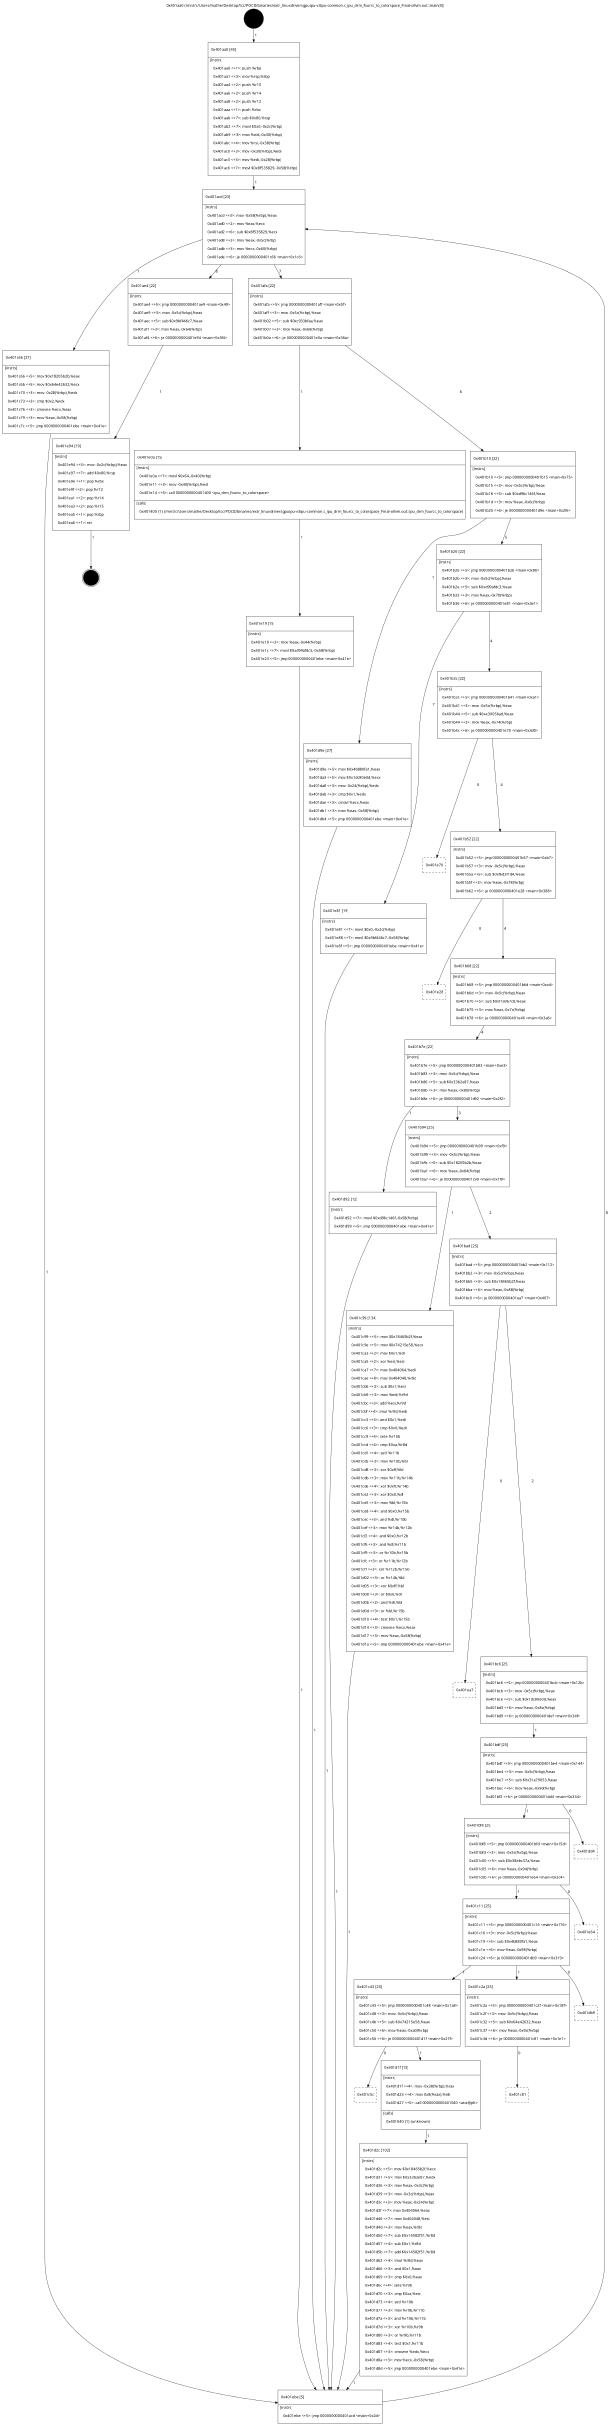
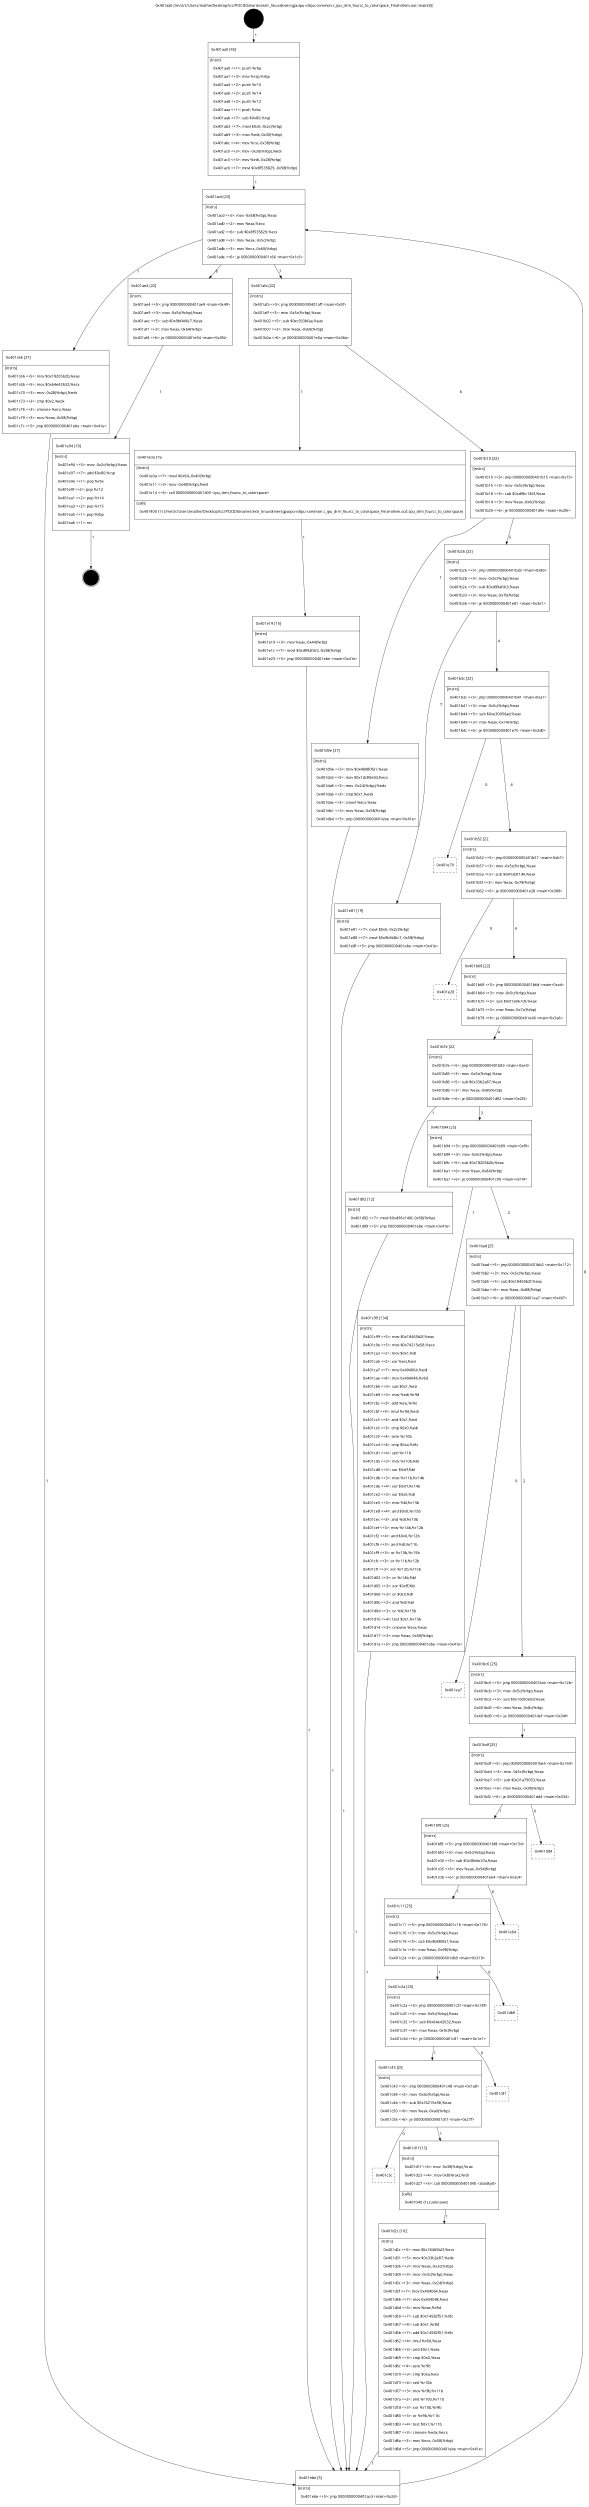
edge "0x401c11 [25]" -> "0x401c43 [25]": now "0x401c2a [25]" -> "0x401c43 [25]"
